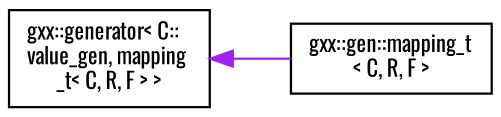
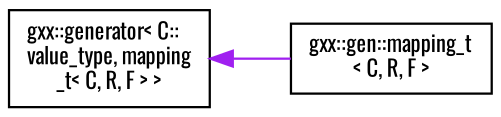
node "gxx::generator< C:: value_gen, mapping _t< C, R, F > >": label "gxx::generator< C:: value_gen, mapping _t< C, R, F > >" -> "gxx::generator< C:: value_type, mapping _t< C, R, F > >"
